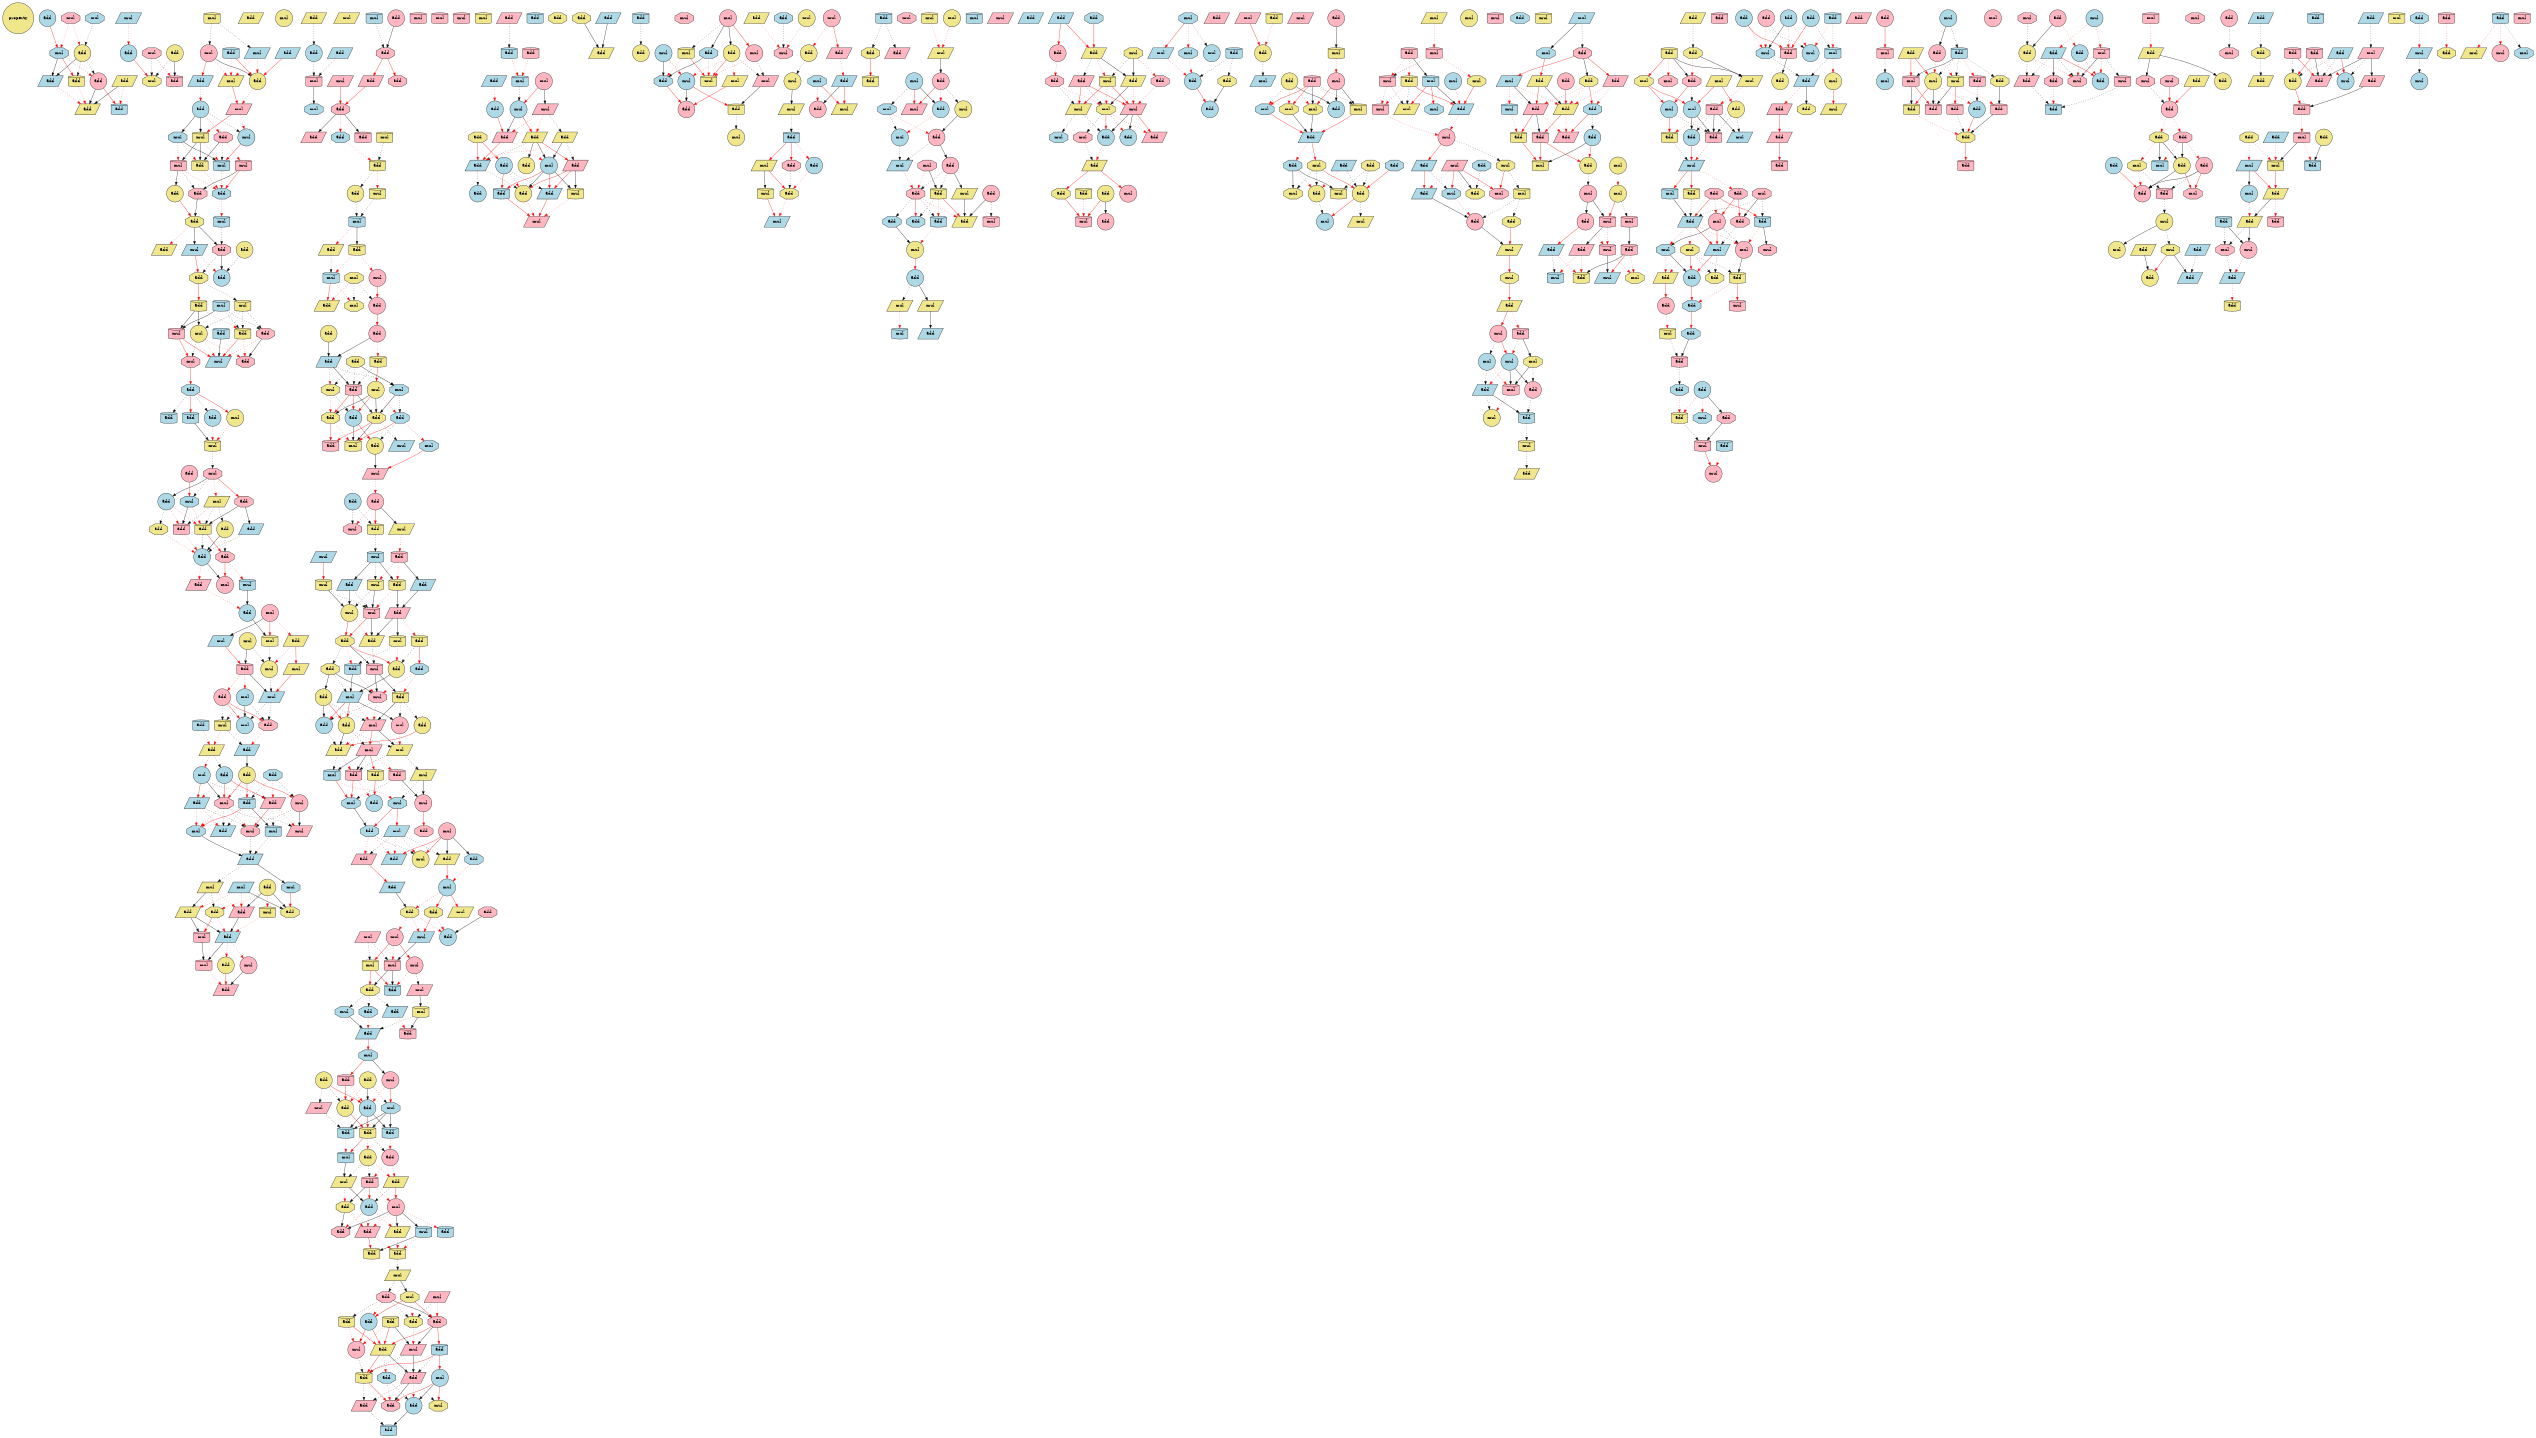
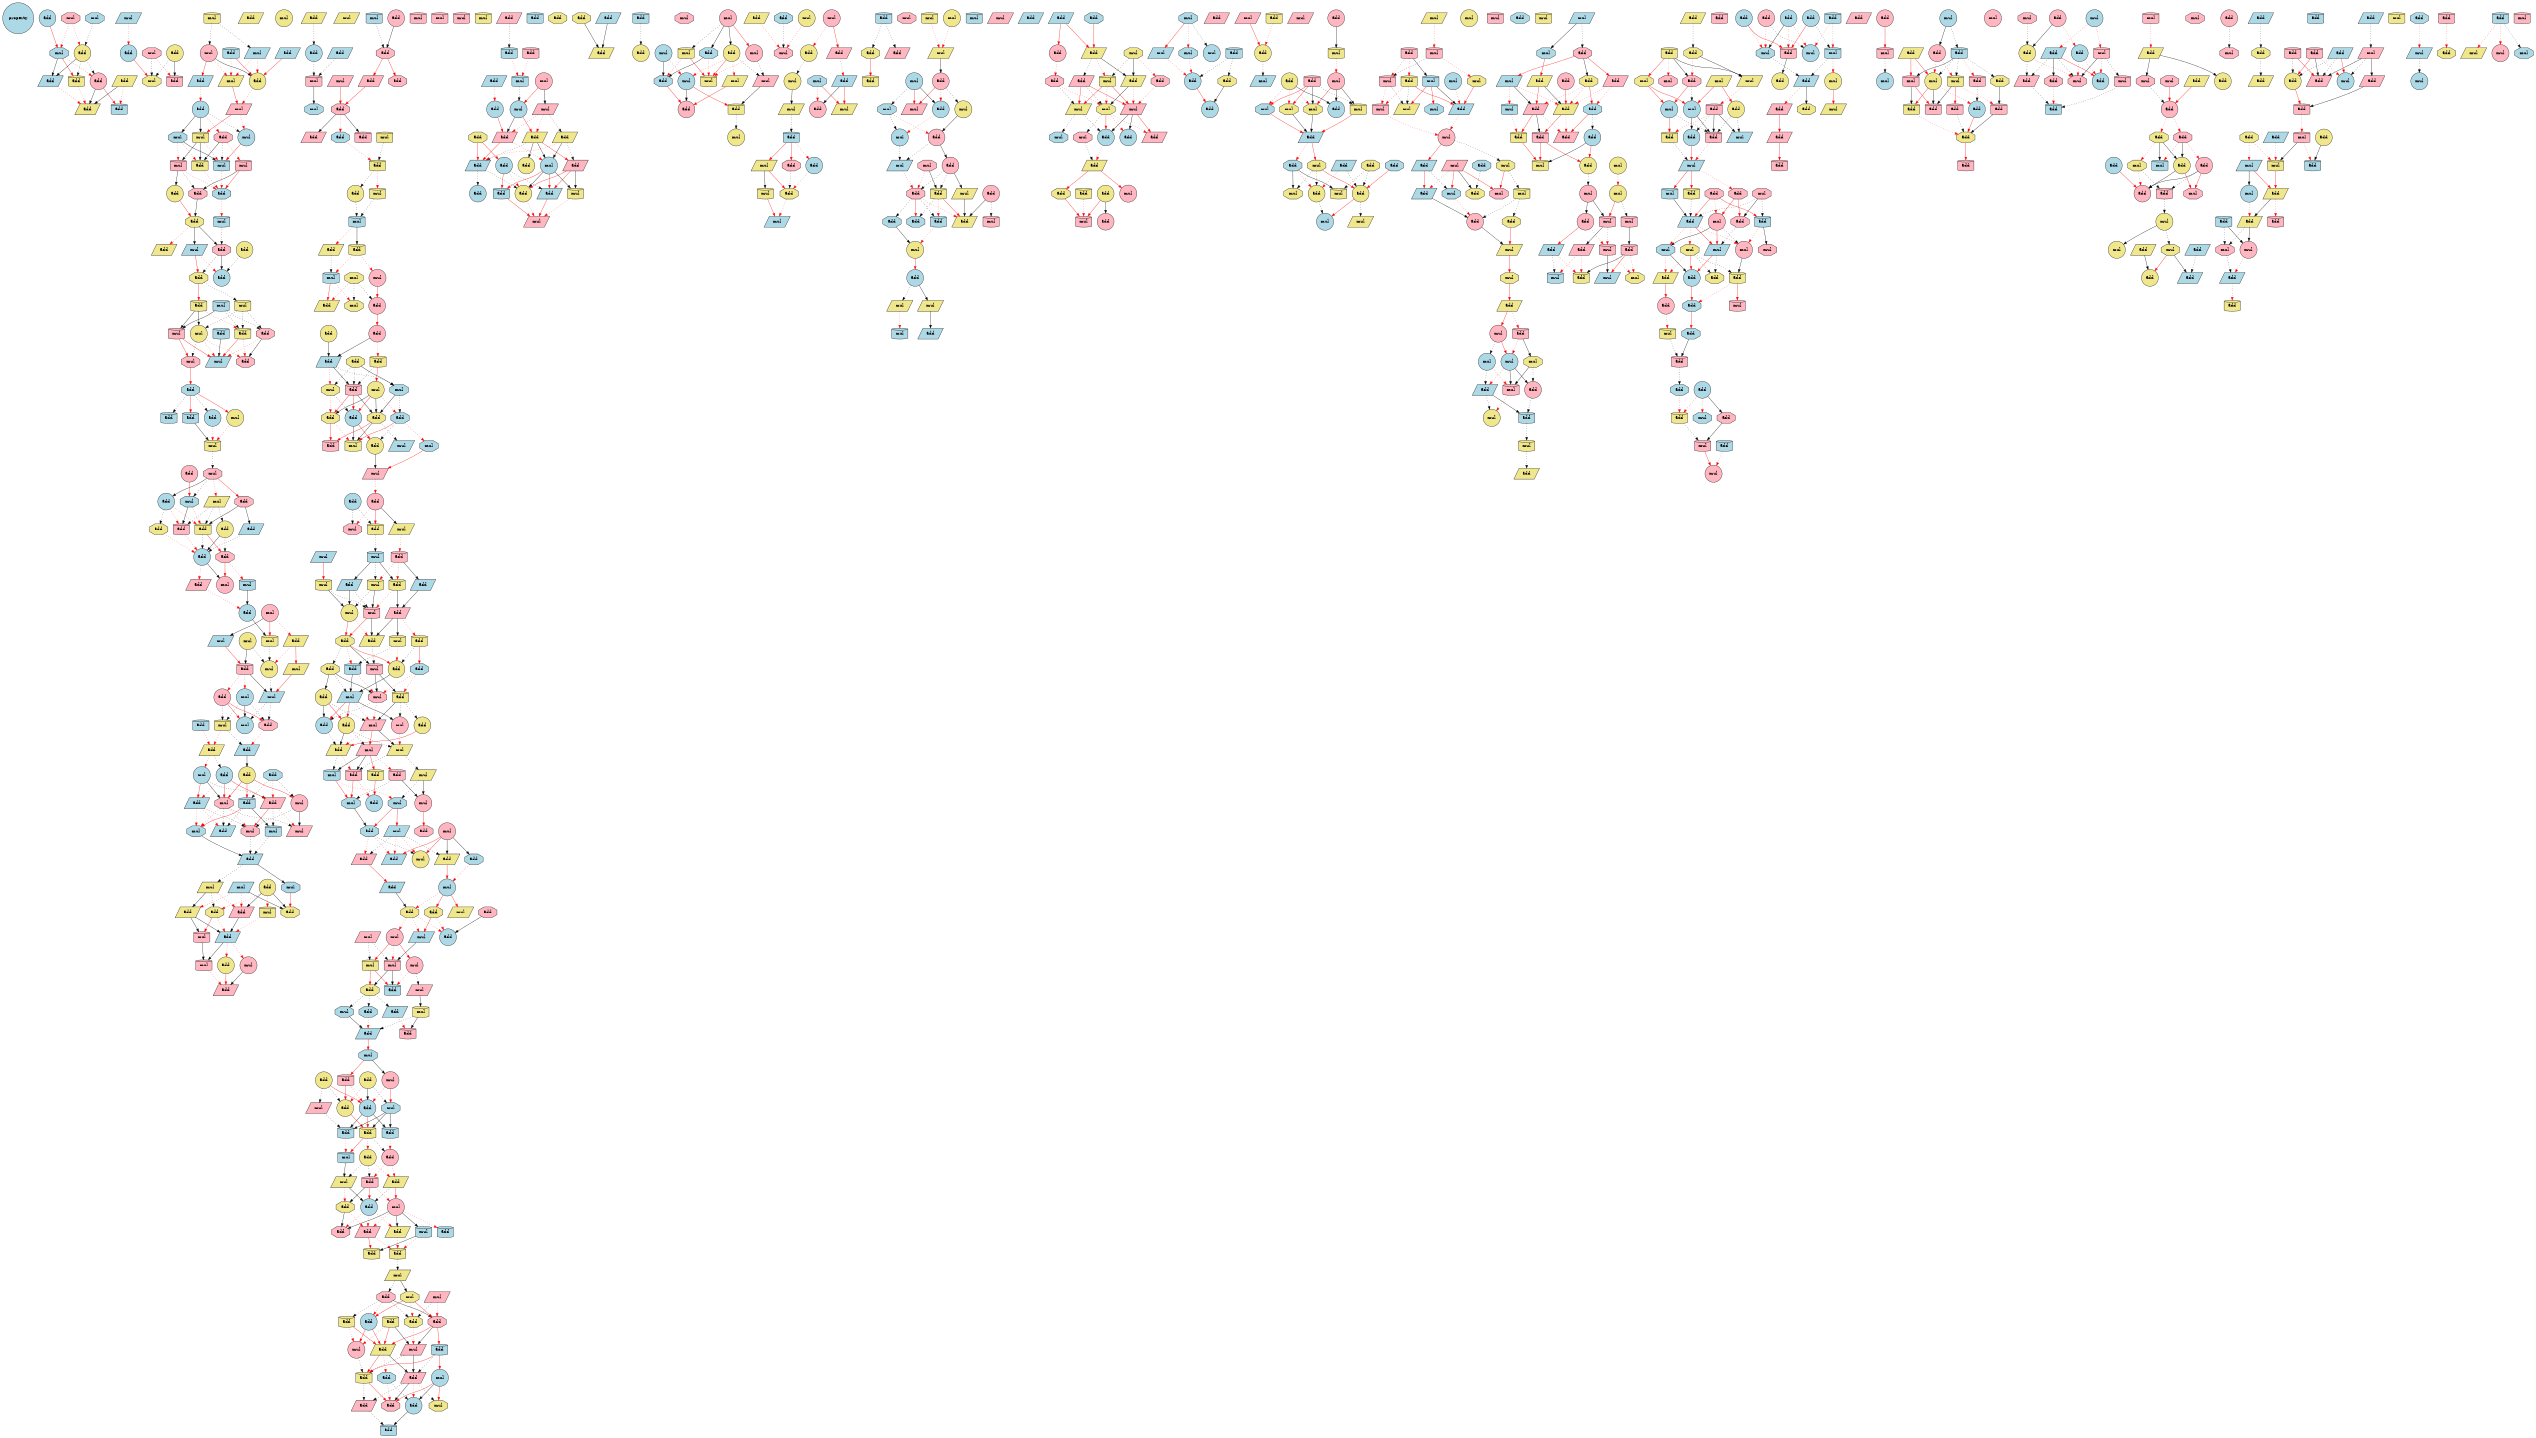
node "property": fillcolor khaki -> lightblue
